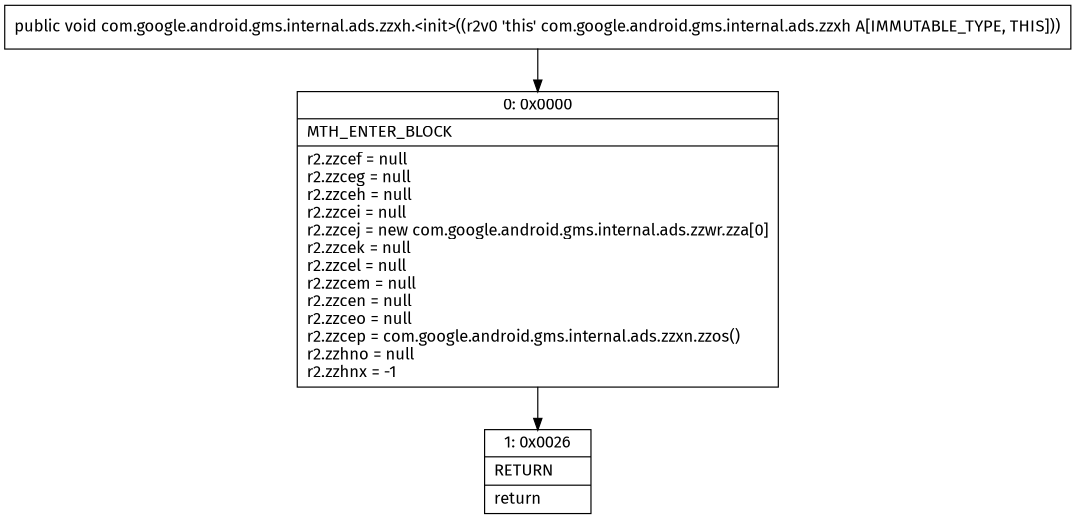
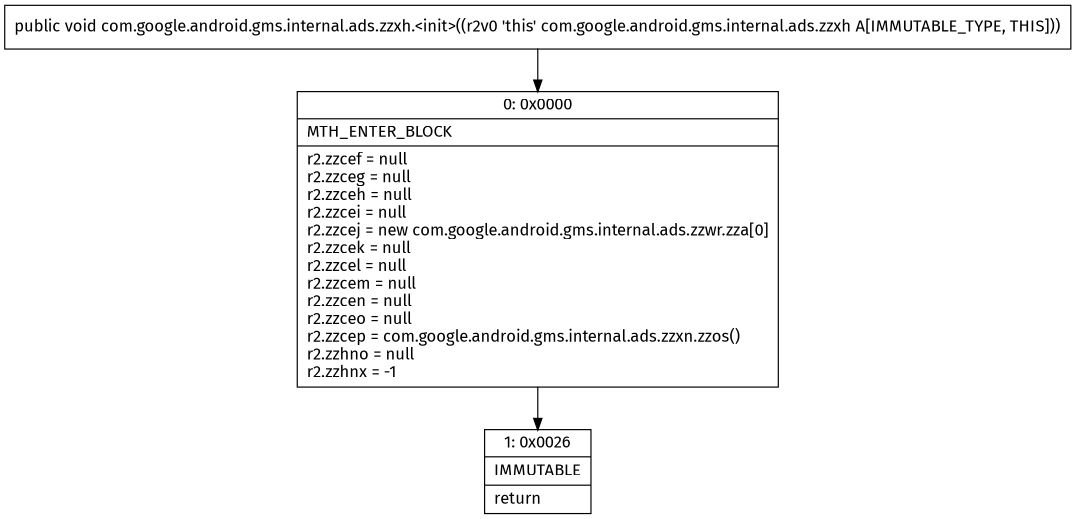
node "1: 0x0026": text "RETURN" -> "IMMUTABLE"
